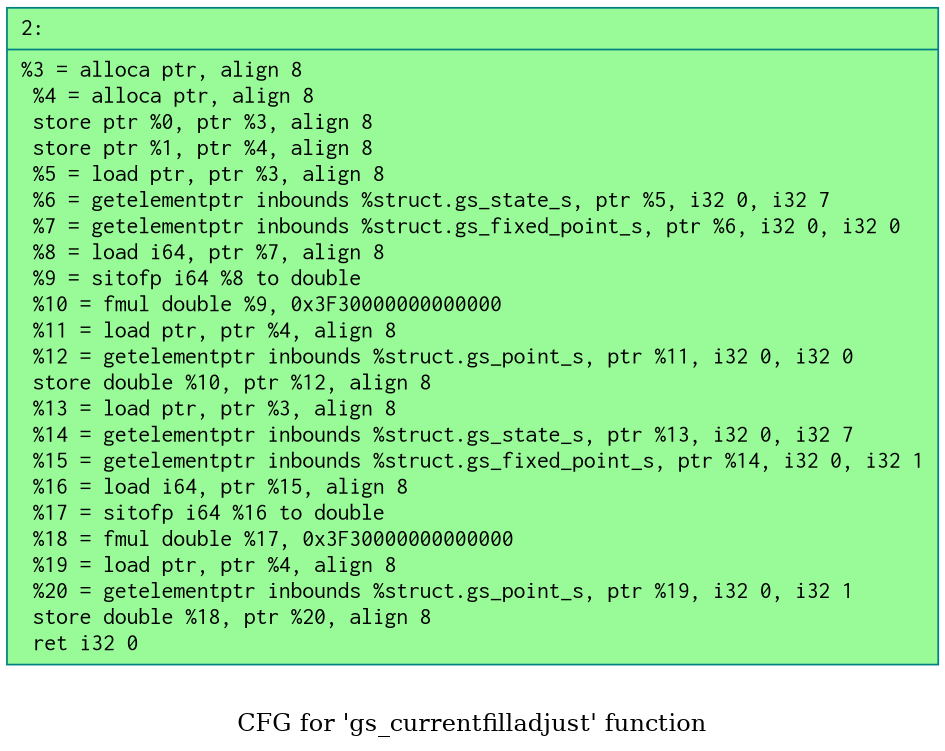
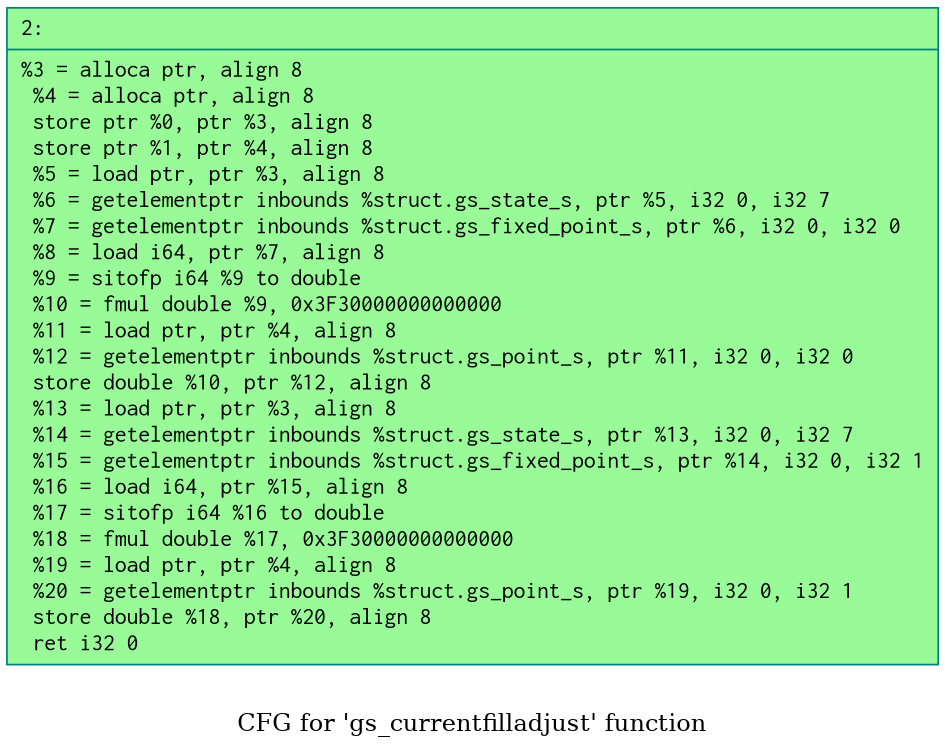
node "2:": text "%9 = sitofp i64 %8 to double" -> "%9 = sitofp i64 %9 to double"
